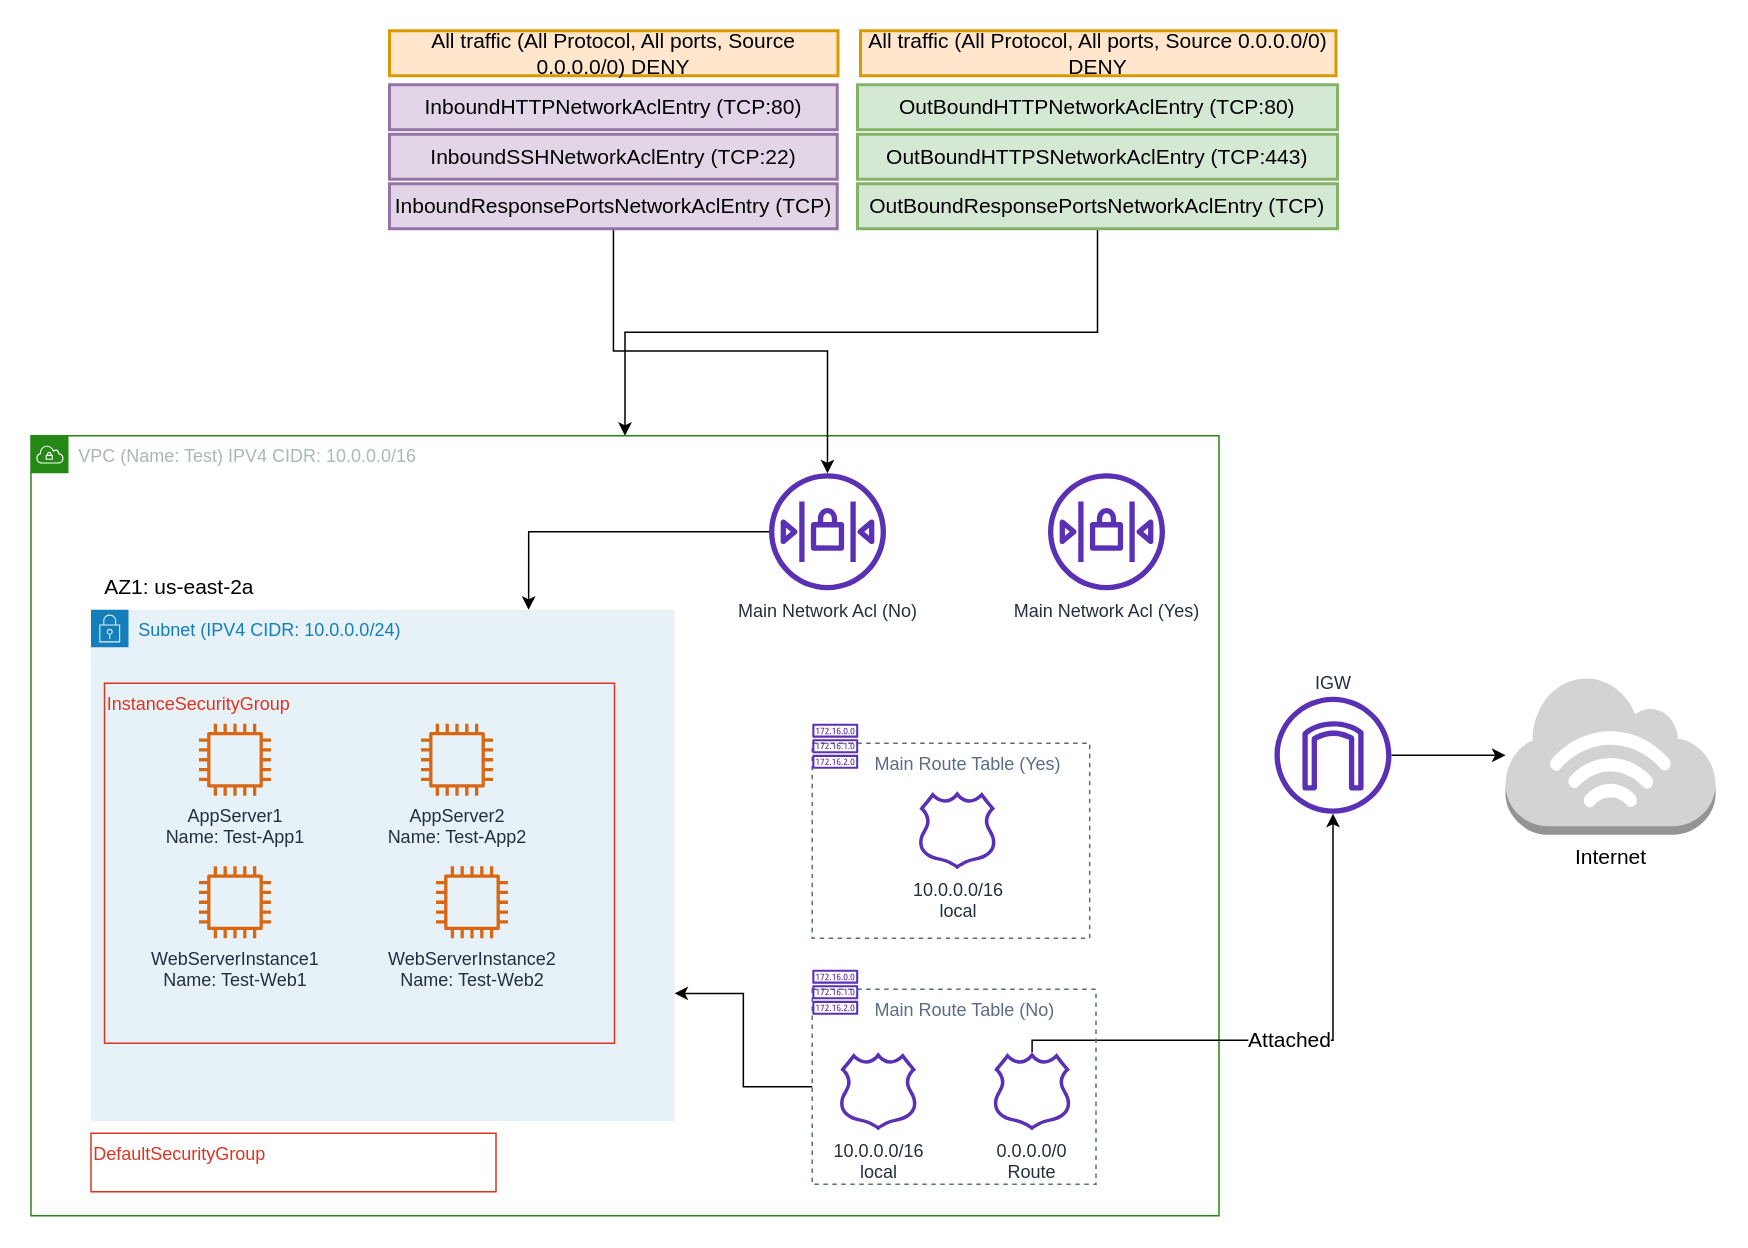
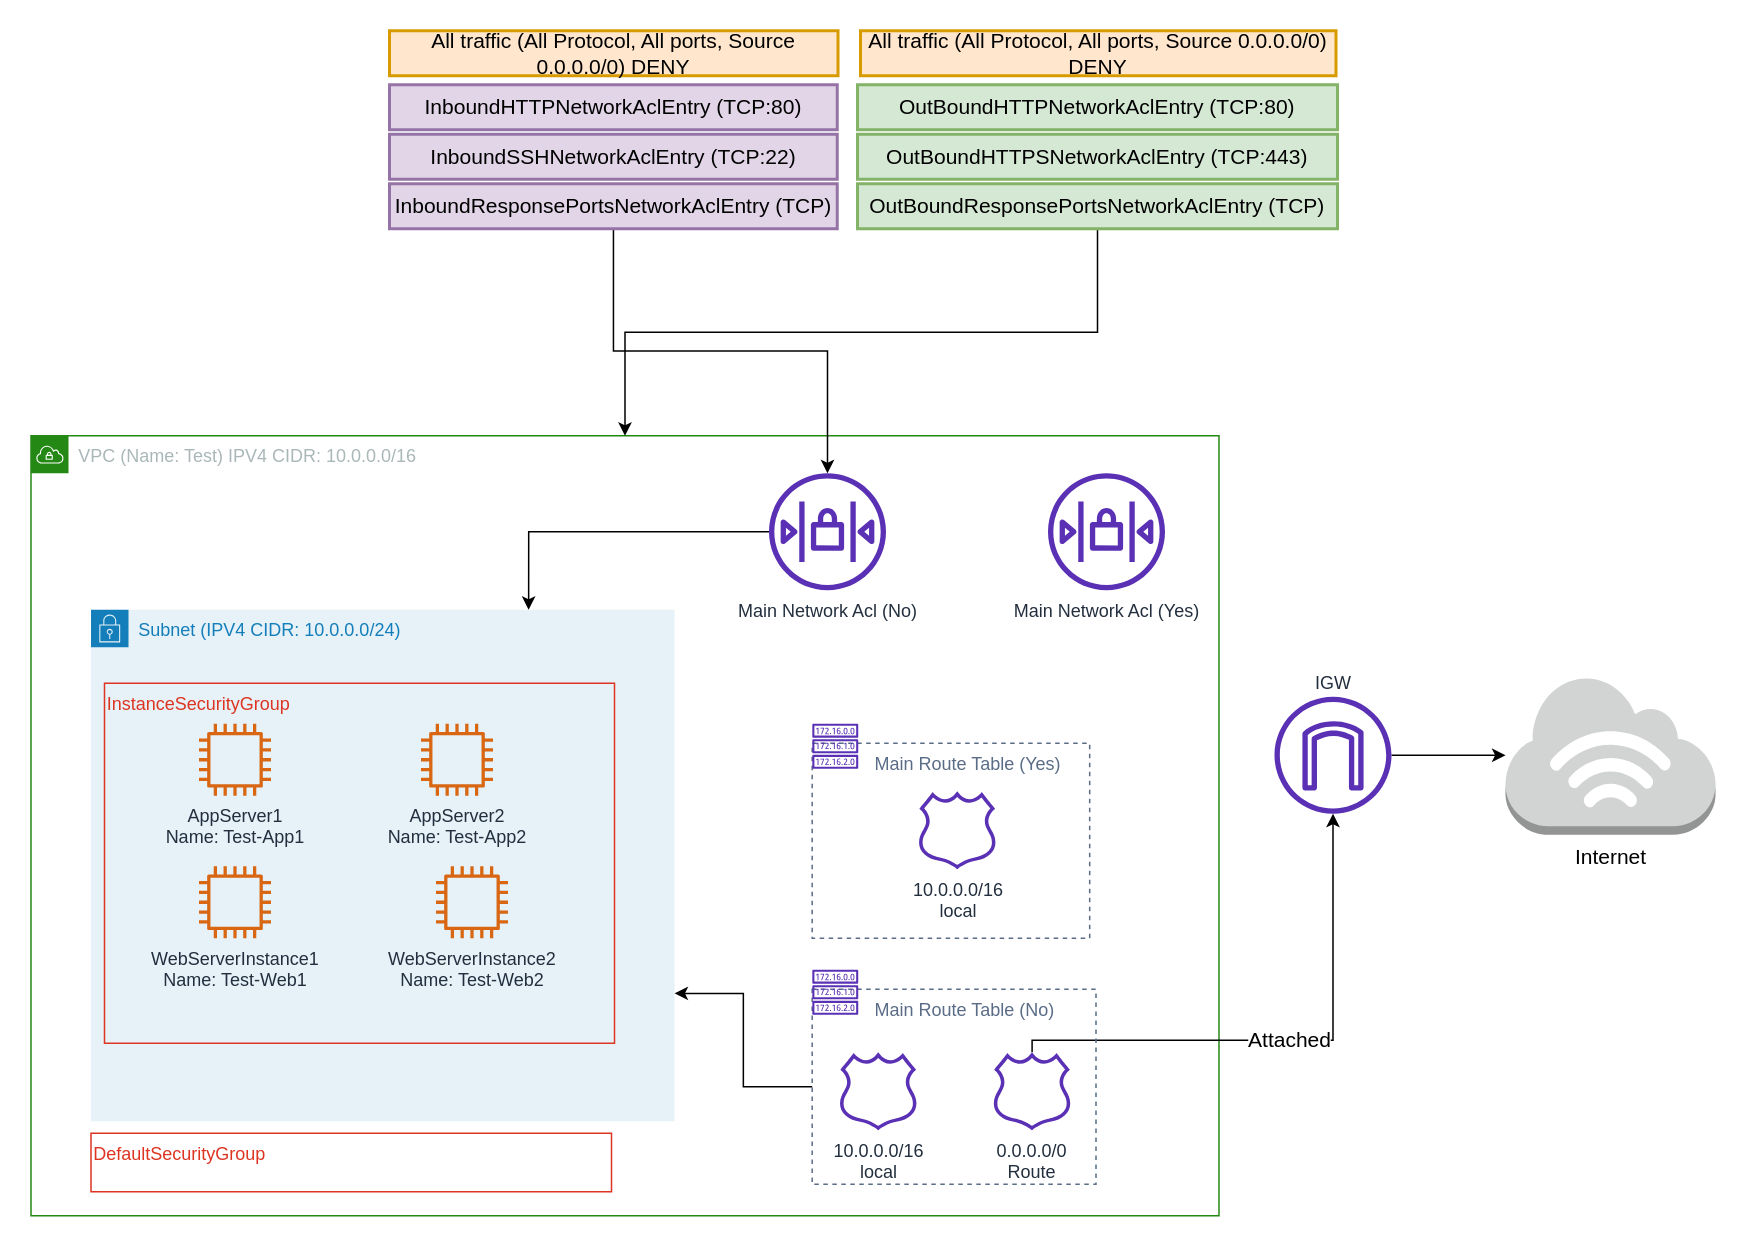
node "AZ1: us-east-2a": removed
node "DefaultSecurityGroup": size 405x59 -> 521x59
